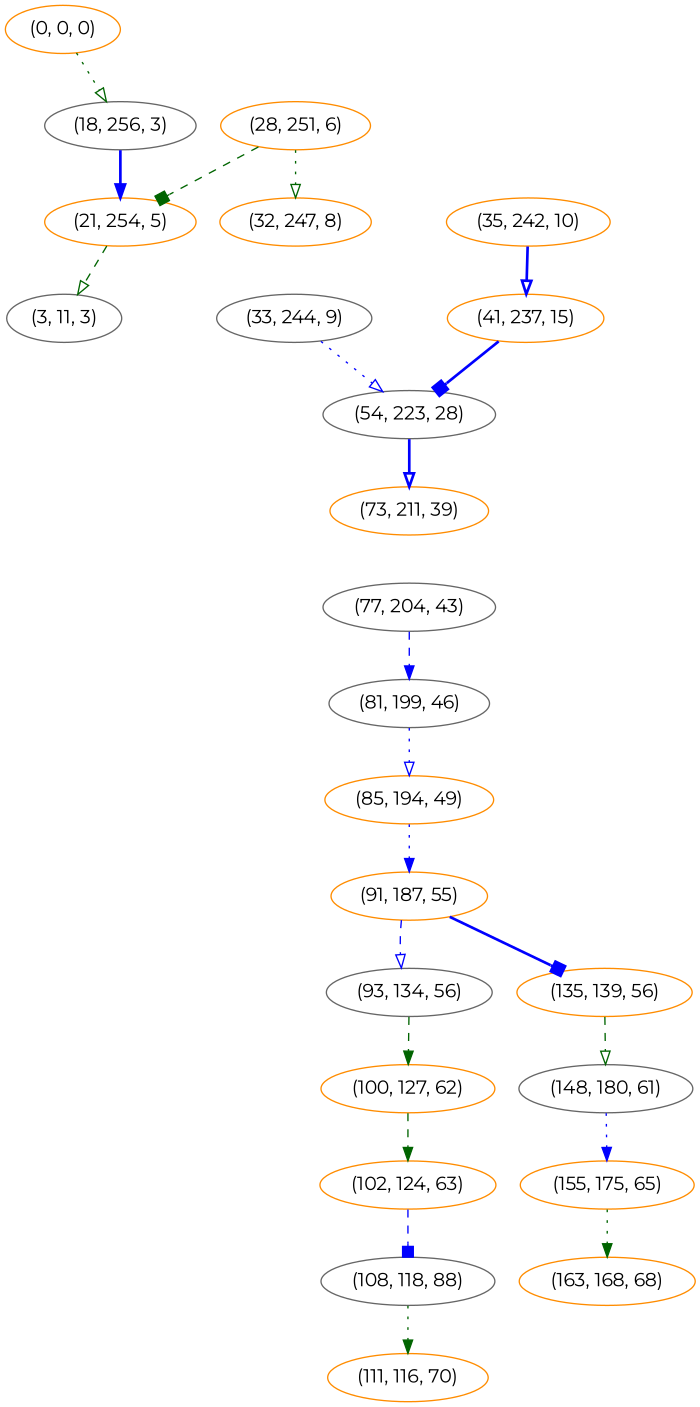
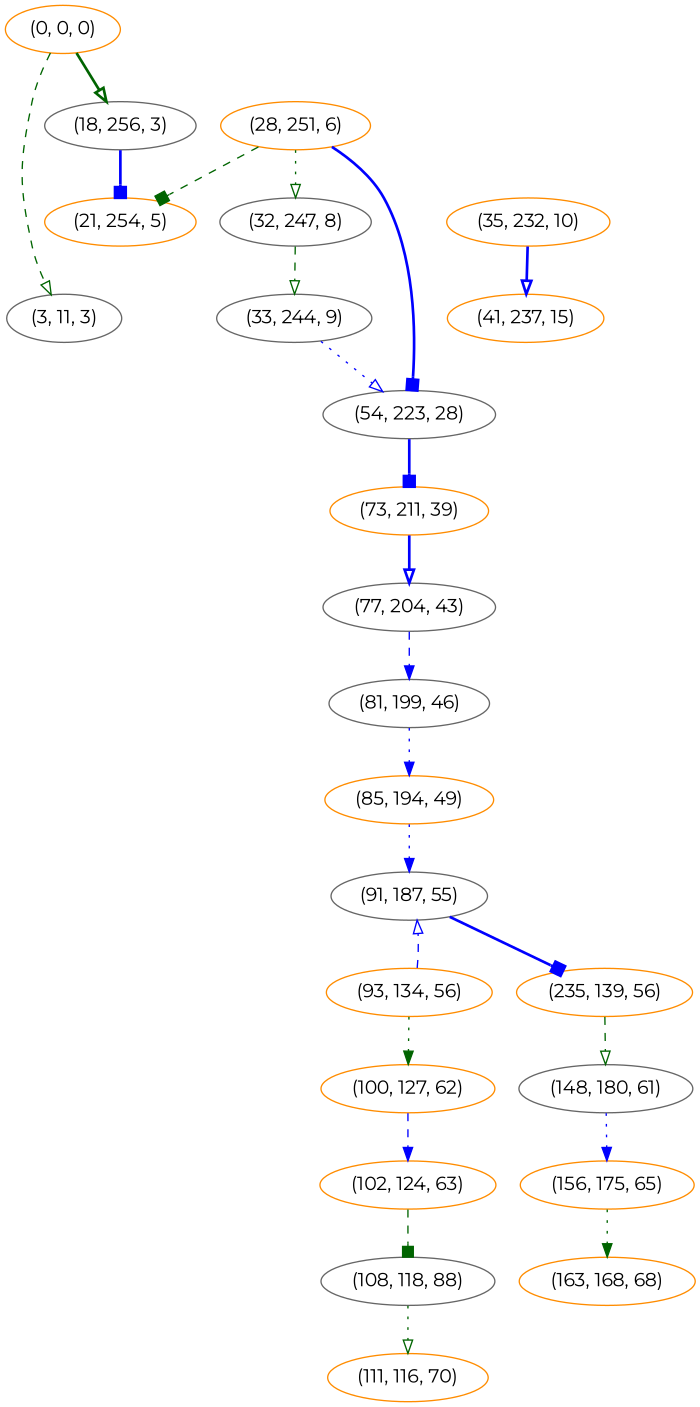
edge "(0, 0, 0)" -> "(18, 256, 3)": style dotted -> bold
edge "(18, 256, 3)" -> "(21, 254, 5)": arrowhead normal -> box
node "(32, 247, 8)": color darkorange -> gray40
node "(35, 242, 10)": label "(35, 242, 10)" -> "(35, 232, 10)"
edge "(21, 254, 5)" -> "(3, 11, 3)": now "(0, 0, 0)" -> "(3, 11, 3)"
edge "(32, 247, 8)" -> "(33, 244, 9)": added
edge "(41, 237, 15)" -> "(54, 223, 28)": now "(28, 251, 6)" -> "(54, 223, 28)"
edge "(54, 223, 28)" -> "(73, 211, 39)": arrowhead onormal -> box
edge "(73, 211, 39)" -> "(77, 204, 43)": added
edge "(81, 199, 46)" -> "(85, 194, 49)": arrowhead onormal -> normal
node "(91, 187, 55)": color darkorange -> gray40
edge "(91, 187, 55)" -> "(93, 134, 56)": reversed
node "(93, 134, 56)": color gray40 -> darkorange
node "(135, 139, 56)": label "(135, 139, 56)" -> "(235, 139, 56)"
edge "(93, 134, 56)" -> "(100, 127, 62)": style dashed -> dotted
edge "(100, 127, 62)" -> "(102, 124, 63)": color darkgreen -> blue
node "(155, 175, 65)": label "(155, 175, 65)" -> "(156, 175, 65)"
edge "(102, 124, 63)" -> "(108, 118, 88)": color blue -> darkgreen
edge "(108, 118, 88)" -> "(111, 116, 70)": arrowhead normal -> onormal
